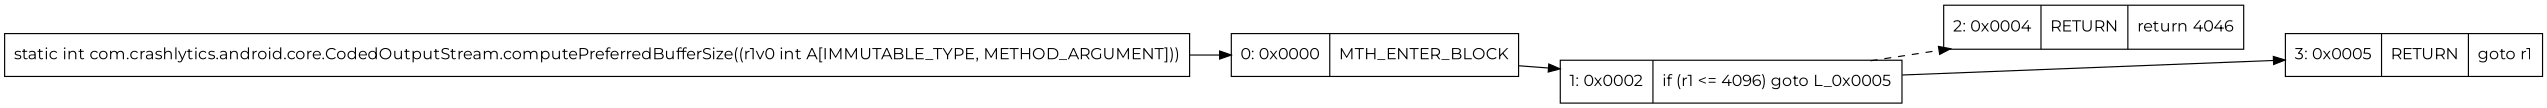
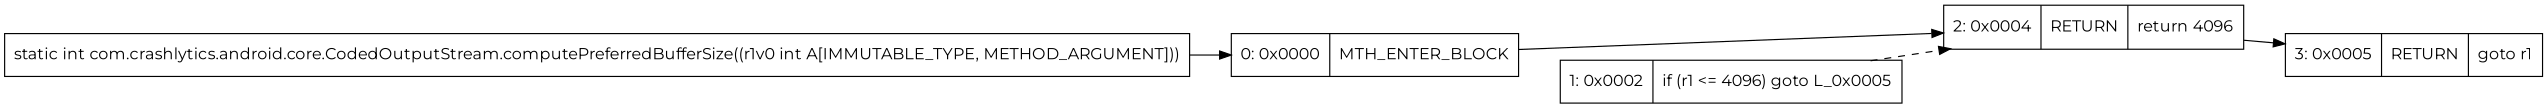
node "2: 0x0004": text "return 4046" -> "return 4096"
edge "0: 0x0000" -> "1: 0x0002": now "0: 0x0000" -> "2: 0x0004"
edge "1: 0x0002" -> "3: 0x0005": now "2: 0x0004" -> "3: 0x0005"
